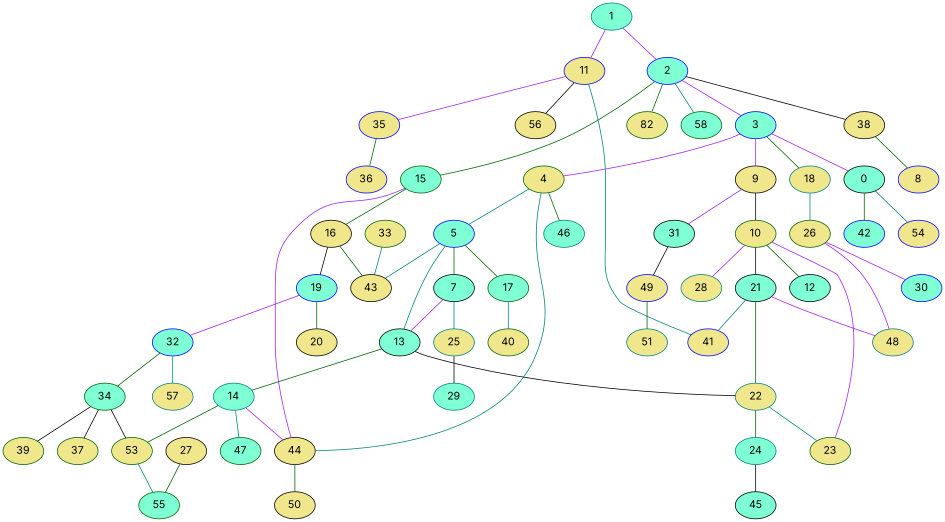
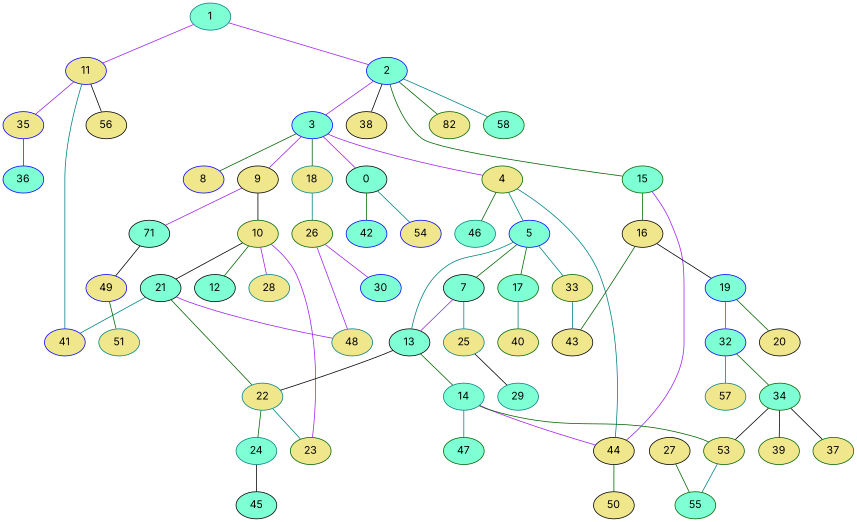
edge "38" -- "8": now "3" -- "8"
node "36": fillcolor khaki -> aquamarine
node "31": label "31" -> "71"
edge "5" -- "43": now "5" -- "33"
